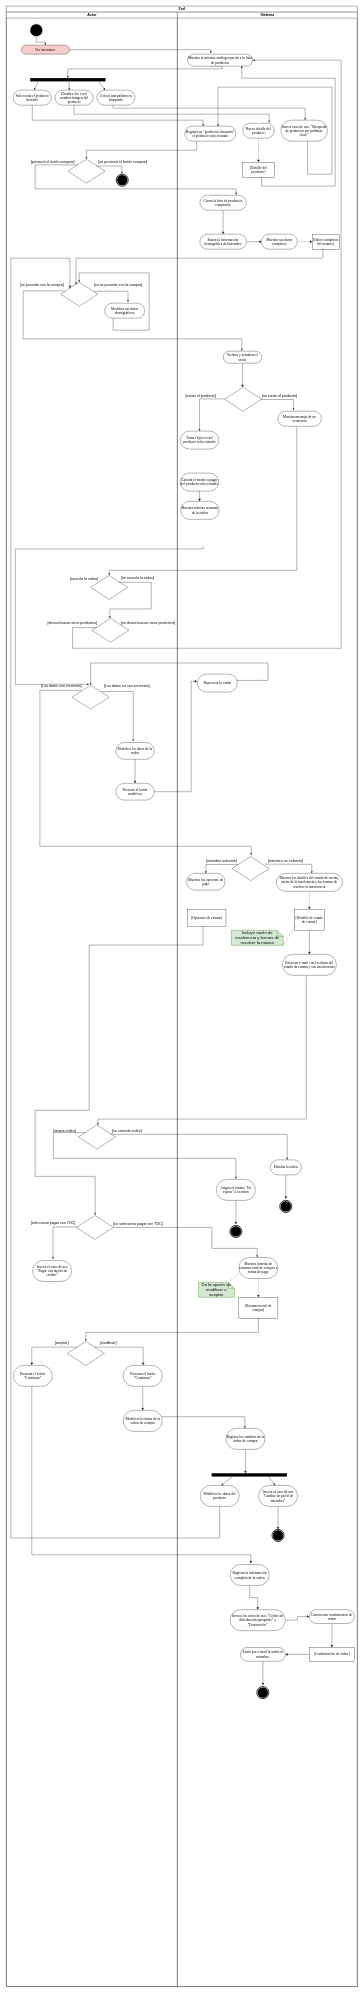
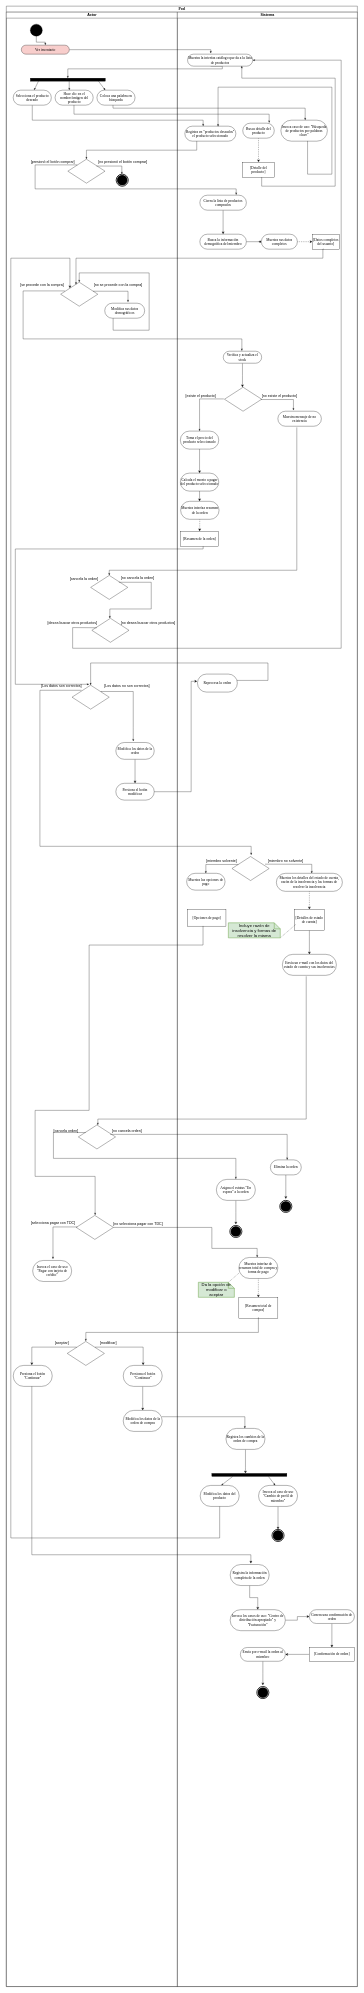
node "Detalles clic en el nombre/imágen del producto": label "Detalles clic en el nombre/imágen del producto" -> "Hace clic en el nombre/imágen del producto"
edge "Toma el precio del producto seleccionado" -> "Calcula el monto a pagar del producto seleccionado": added
edge "Muestra interfaz resumen de la orden" -> "[Resumen de la orden]": added
node "[Resumen de la orden]": added
node "[Opciones de estatus]": label "[Opciones de estatus]" -> "[Opciones de pago]"
node "Incluye razón de insolvencia y formas de resolver la miama": moved (257, 938) -> (254, 930)
node "[tarjeta orden]": label "[tarjeta orden]" -> "[cancela orden]"
